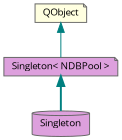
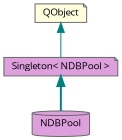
node "Singleton": label "Singleton" -> "NDBPool"
